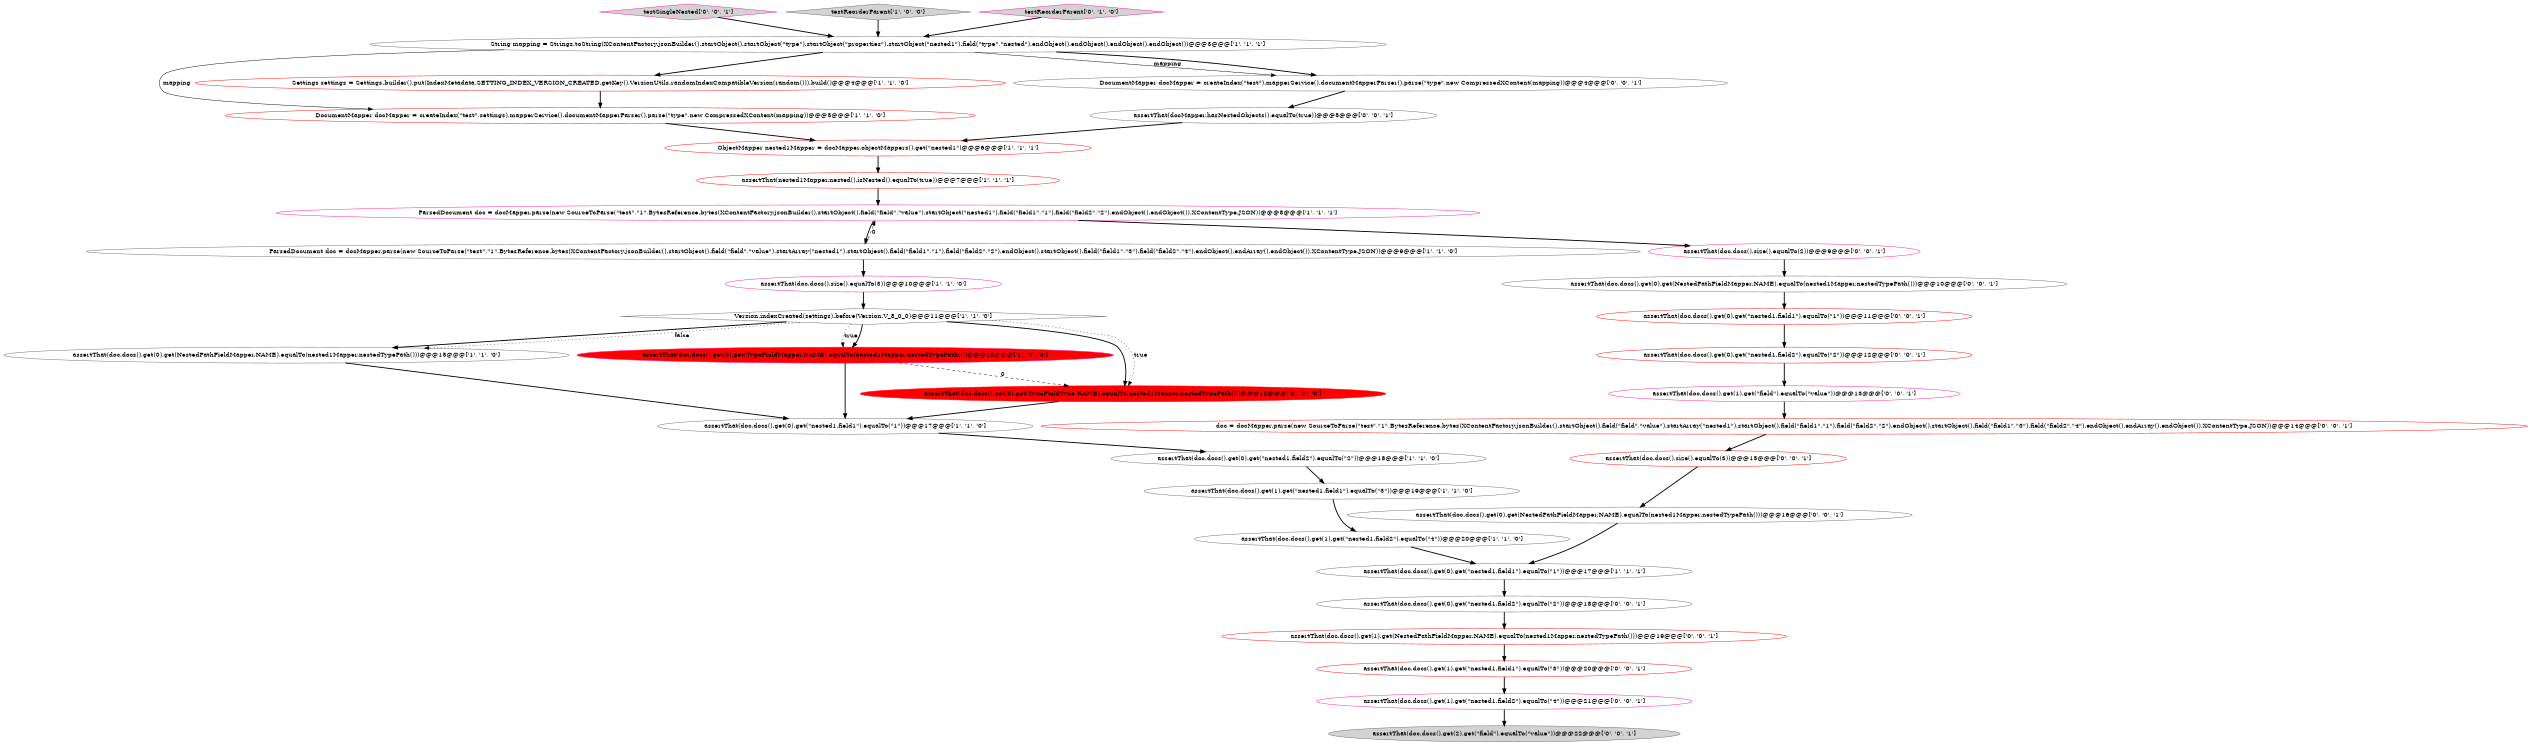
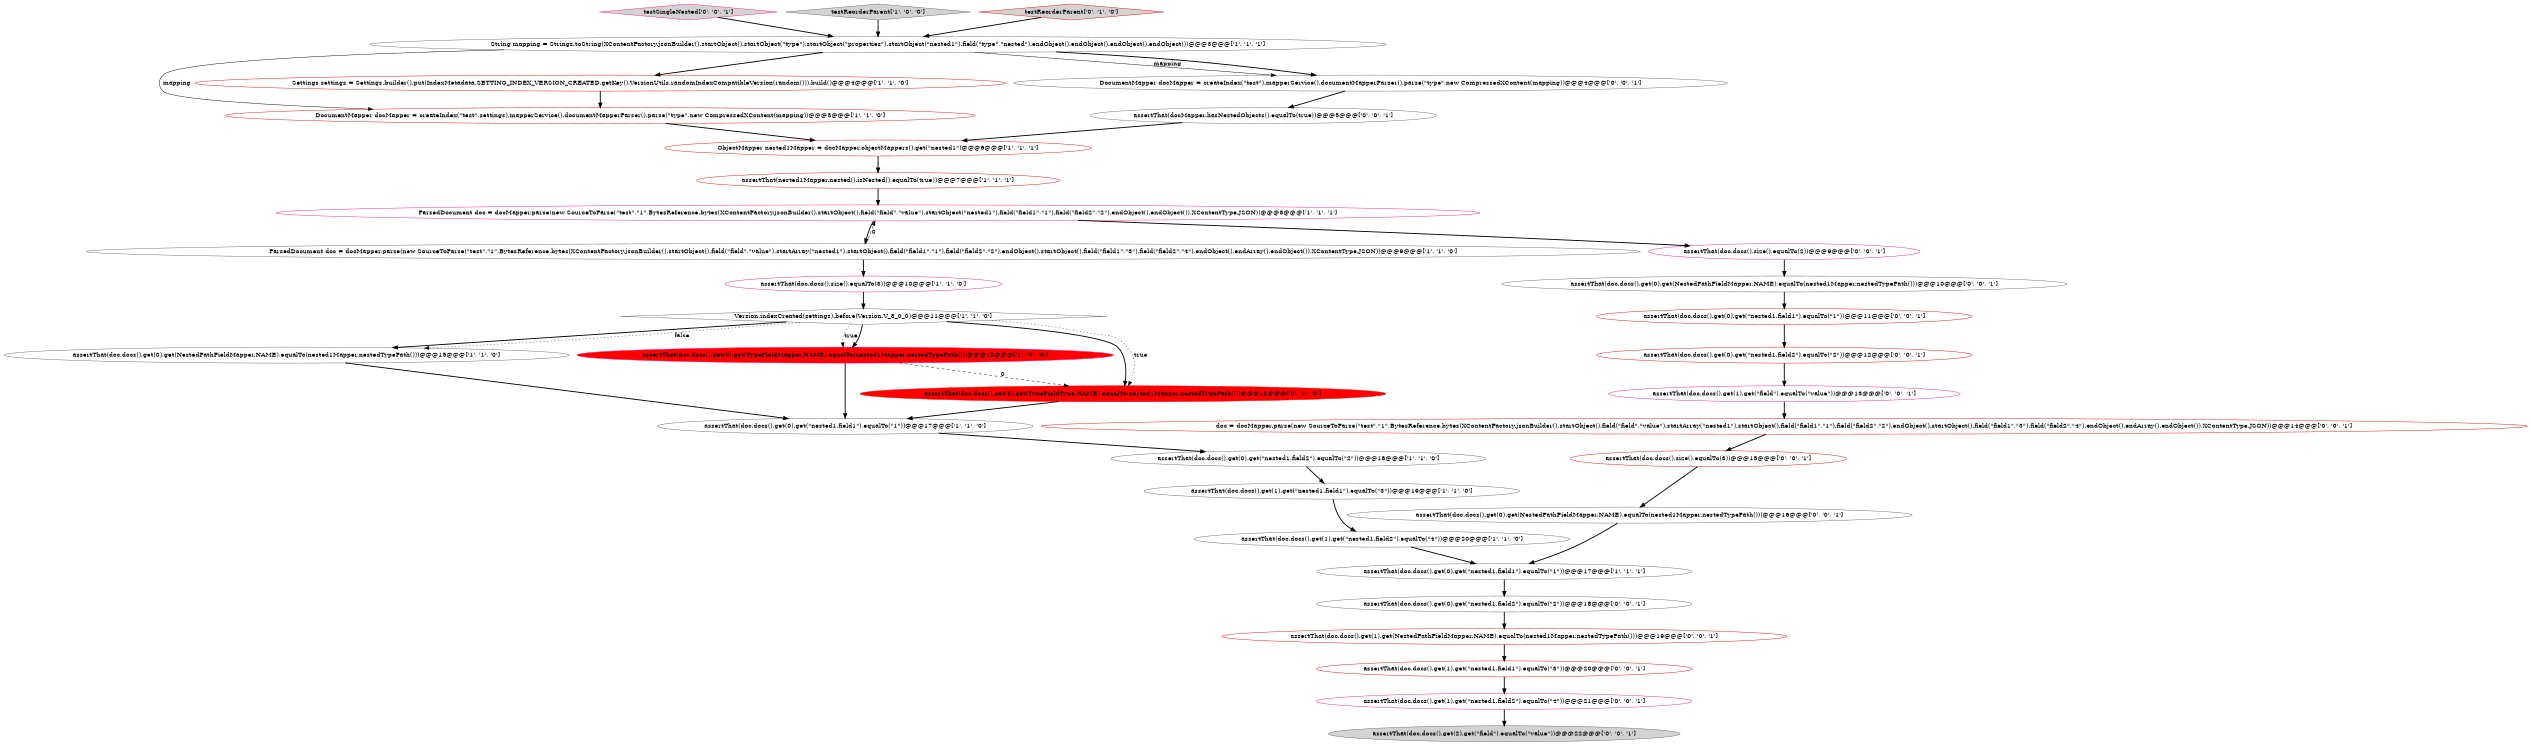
node "testReorderParent['0', '1', '0']": color deeppink -> red
